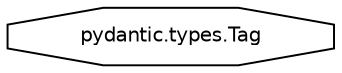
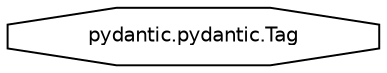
node "pydantic.types.Tag": label "pydantic.types.Tag" -> "pydantic.pydantic.Tag"
